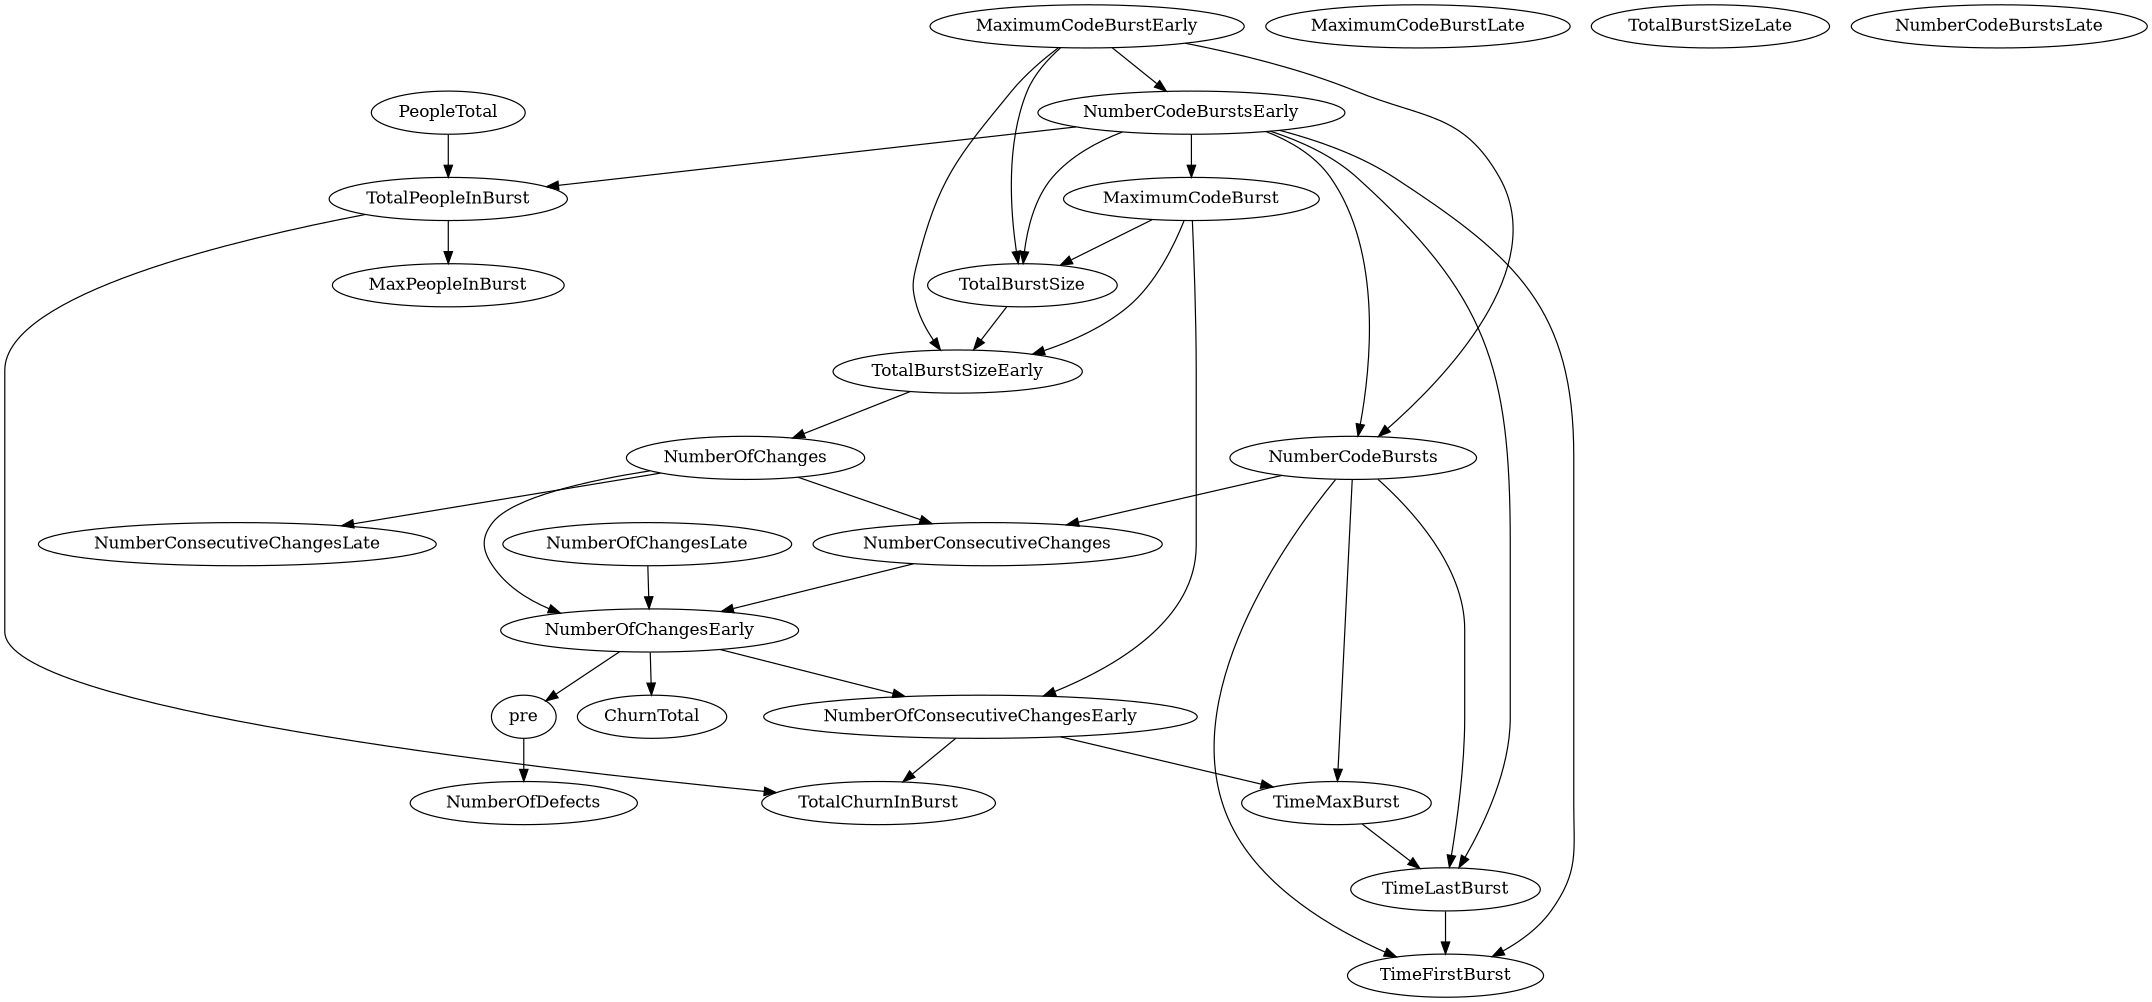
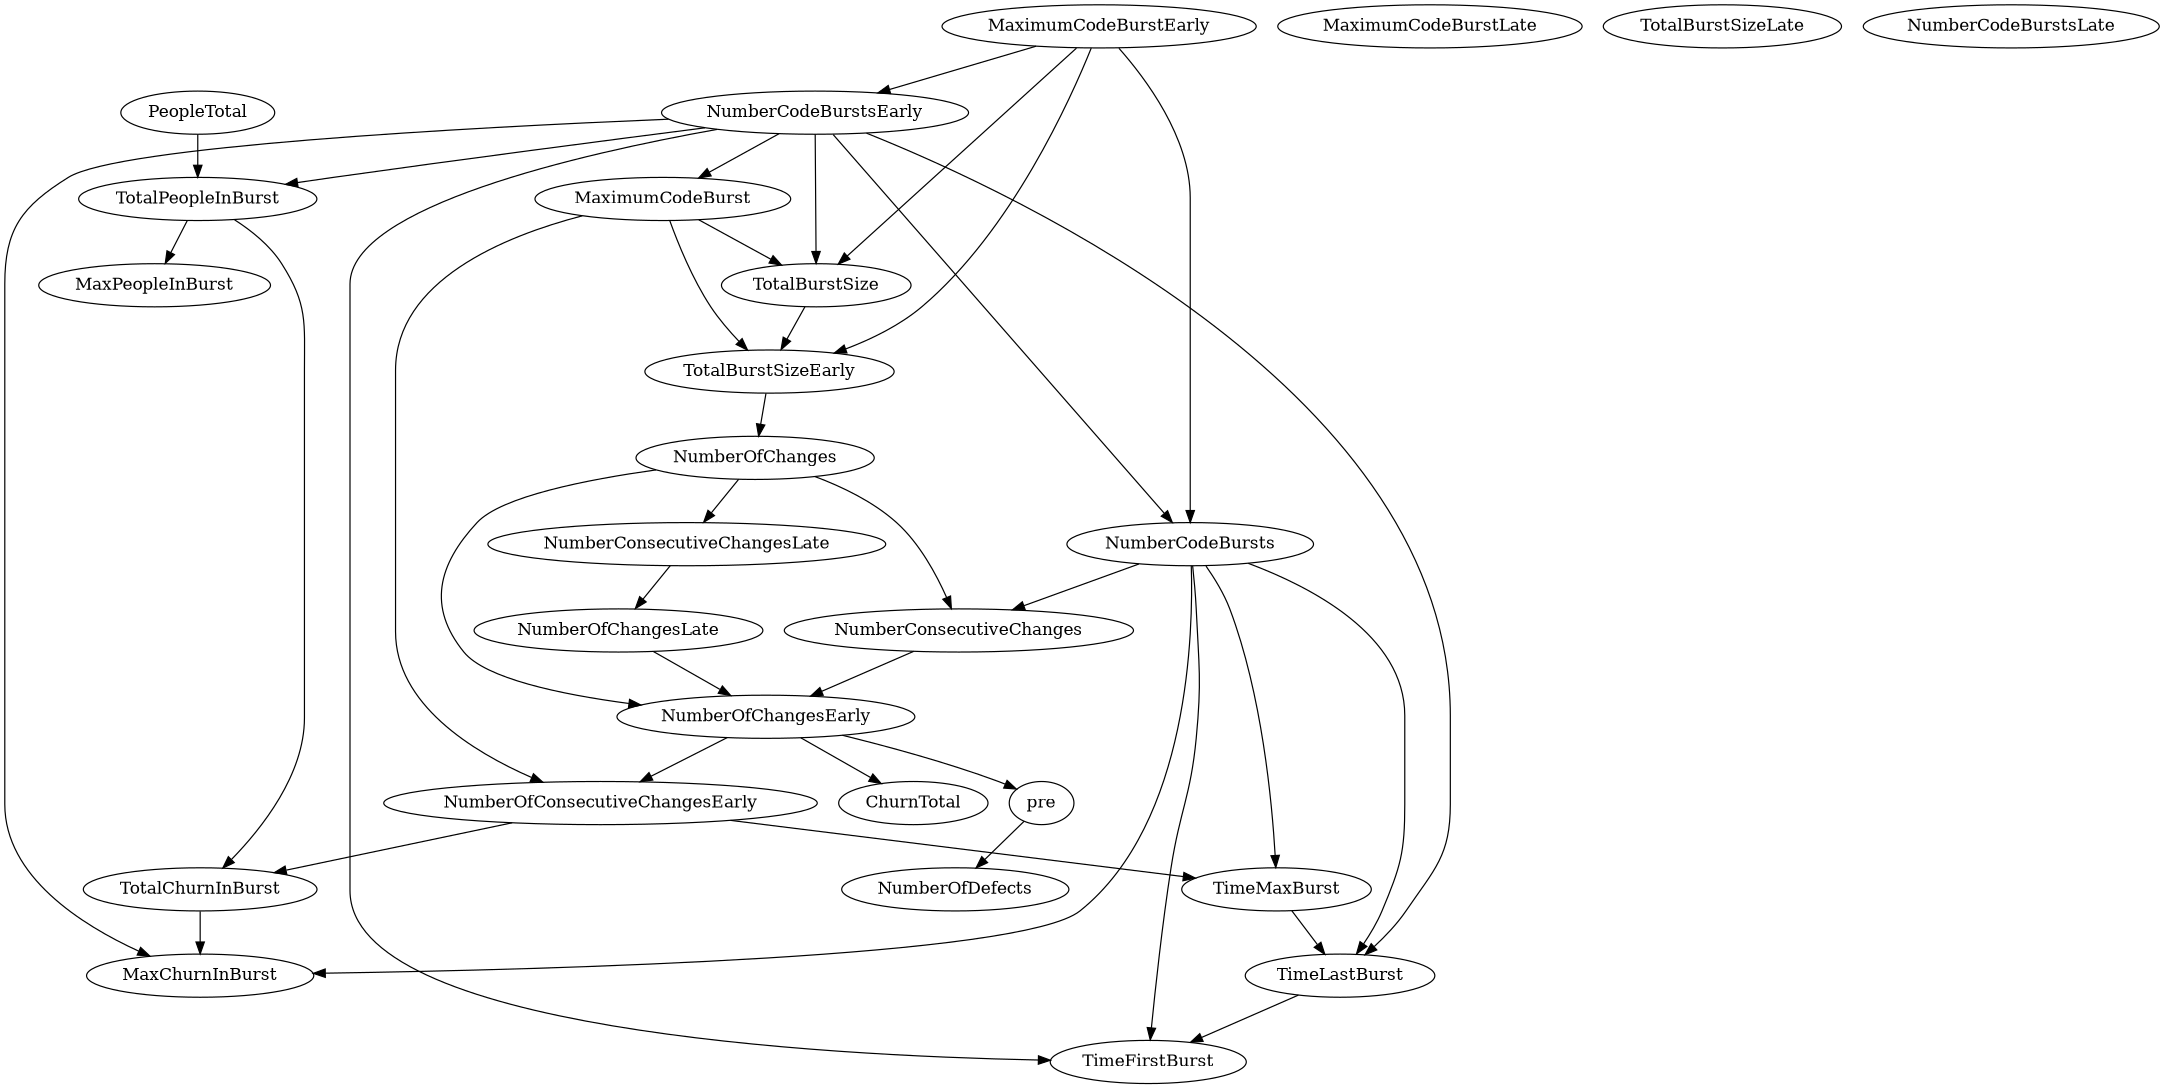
edge "NumberConsecutiveChangesLate" -> "NumberOfChangesLate": added
node "MaxChurnInBurst": added
